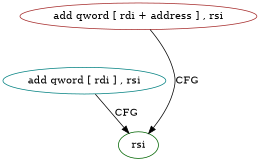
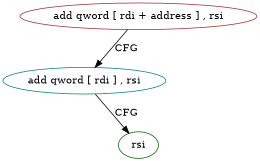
edge "add qword [ rdi + address ] , rsi" -> "rsi": now "add qword [ rdi + address ] , rsi" -> "add qword [ rdi ] , rsi"
